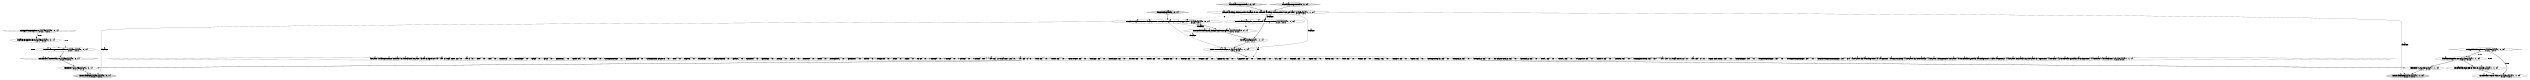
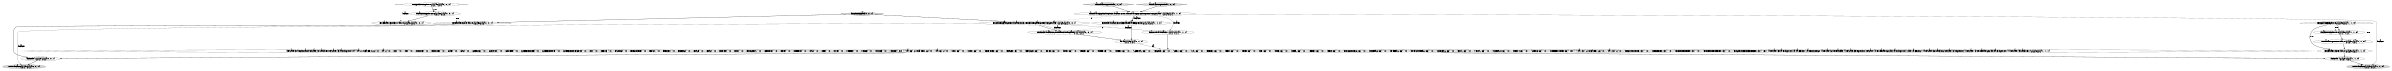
edge "RecognitionException re@@@49@@@['0', '0', '1']" -> "_errHandler.reportError(this,re)@@@51@@@['0', '0', '1']": label "true" -> "localctx"
edge "_localctx.exception = re@@@50@@@['0', '0', '1']" -> "_errHandler.reportError(this,re)@@@51@@@['0', '0', '1']": style dashed -> bold
edge "int _la@@@5@@@['1', '1', '1']" -> "enterOuterAlt(_localctx,1)@@@7@@@['1', '1', '1']": removed
edge "_errHandler.reportError(this,re)@@@51@@@['0', '0', '1']" -> "_errHandler.recover(this,re)@@@52@@@['0', '0', '1']": now "functionTemplate['0', '0', '1']" -> "_errHandler.recover(this,re)@@@52@@@['0', '0', '1']"
edge "_localctx.exception = re@@@30@@@['1', '1', '0']" -> "{exitRule()}@@@34@@@['1', '1', '0']": now "_errHandler.recover(this,re)@@@32@@@['1', '1', '0']" -> "{exitRule()}@@@34@@@['1', '1', '0']"
